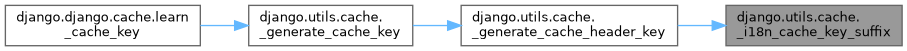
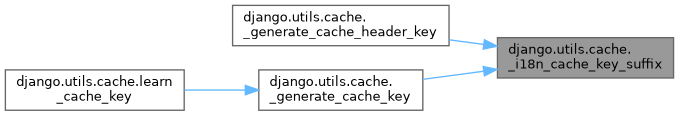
node "django.django.cache.learn _cache_key": label "django.django.cache.learn _cache_key" -> "django.utils.cache.learn _cache_key"
edge "django.utils.cache. _generate_cache_key" -> "django.utils.cache. _generate_cache_header_key": now "django.utils.cache. _generate_cache_key" -> "django.utils.cache. _i18n_cache_key_suffix"
